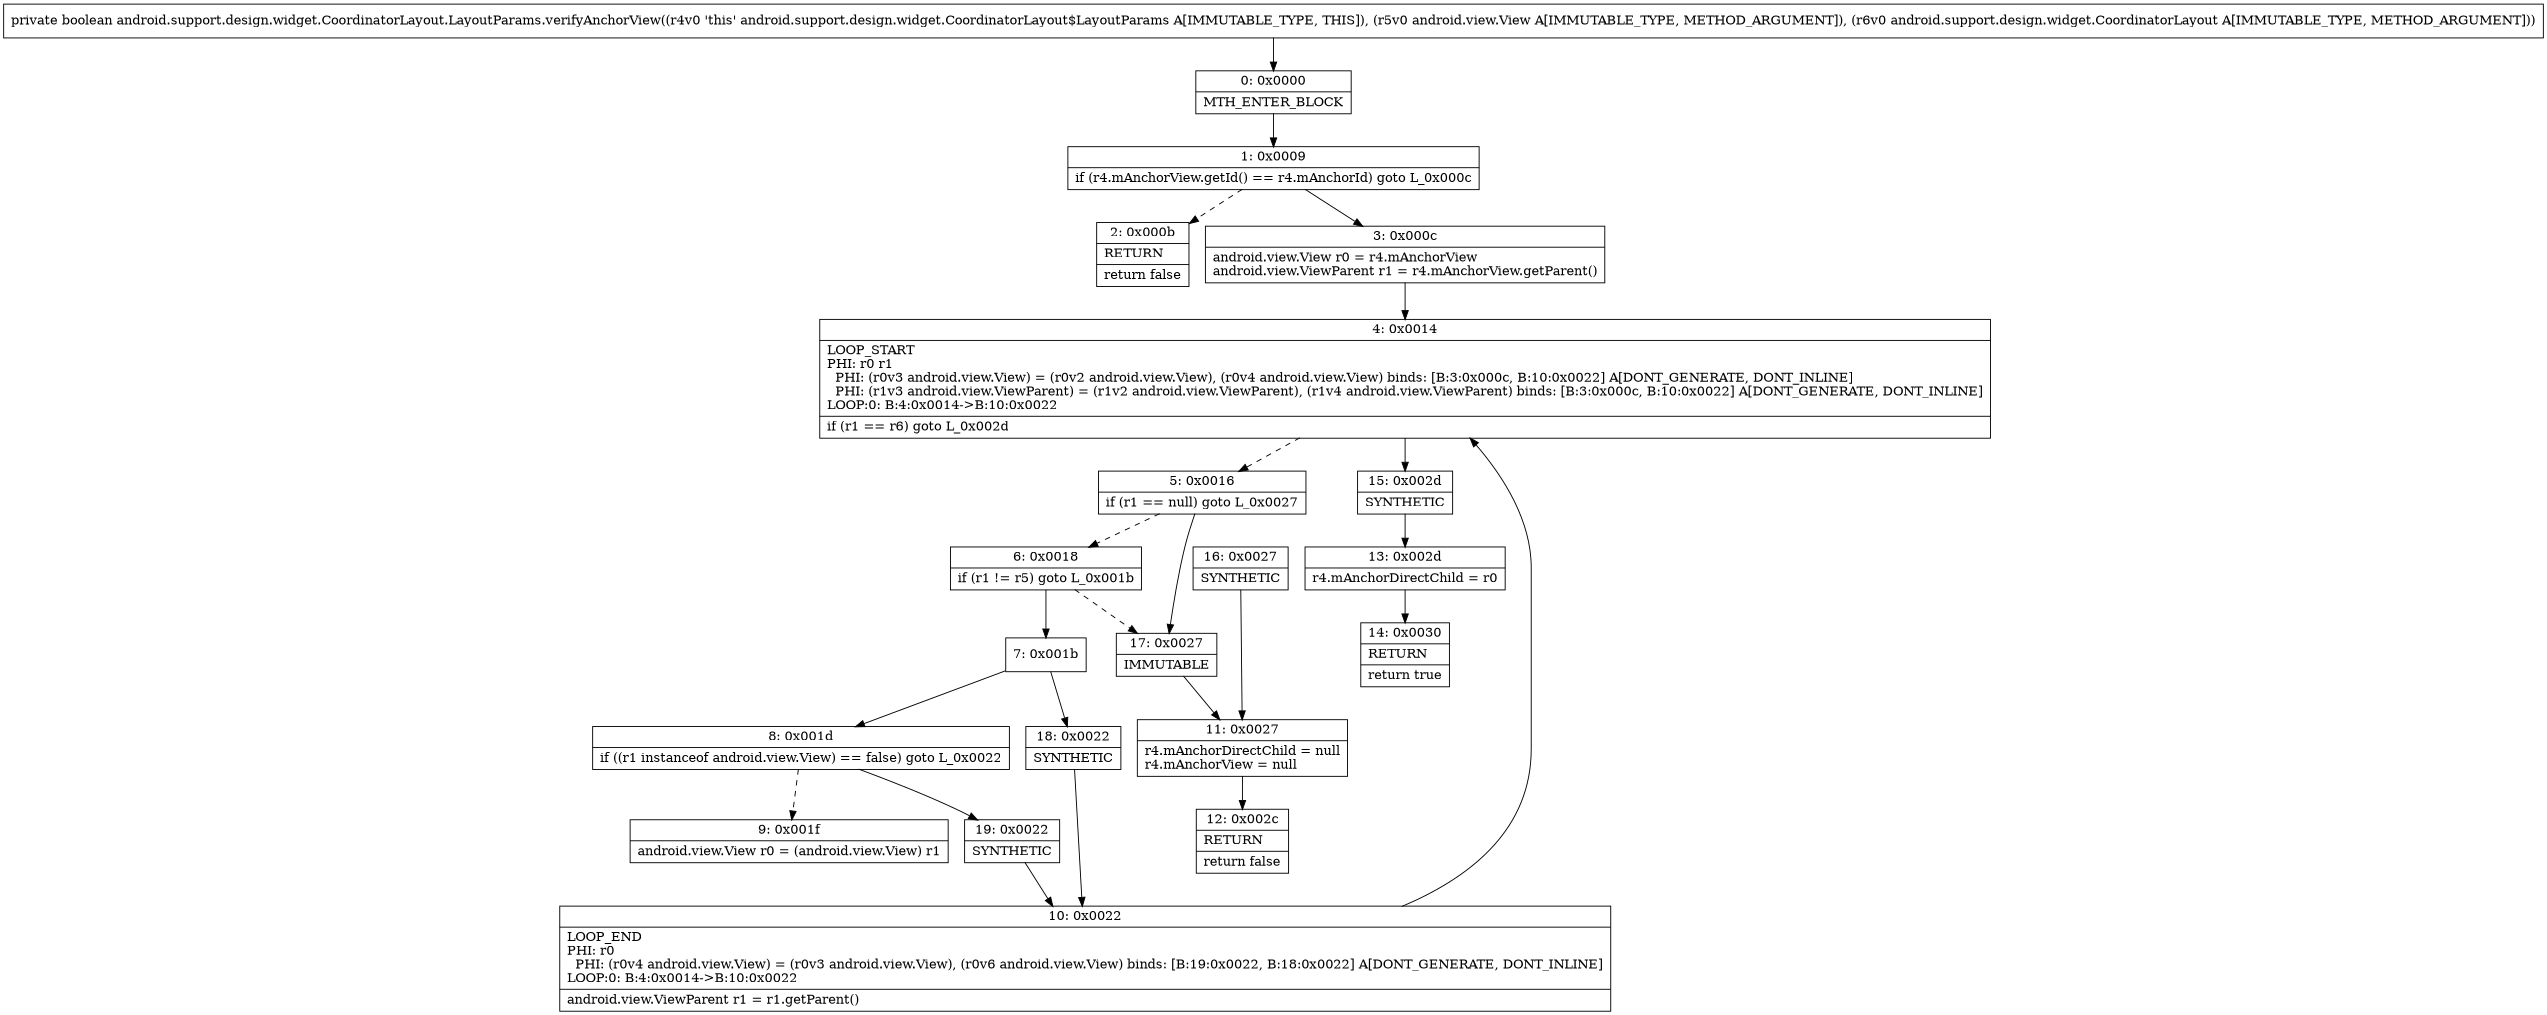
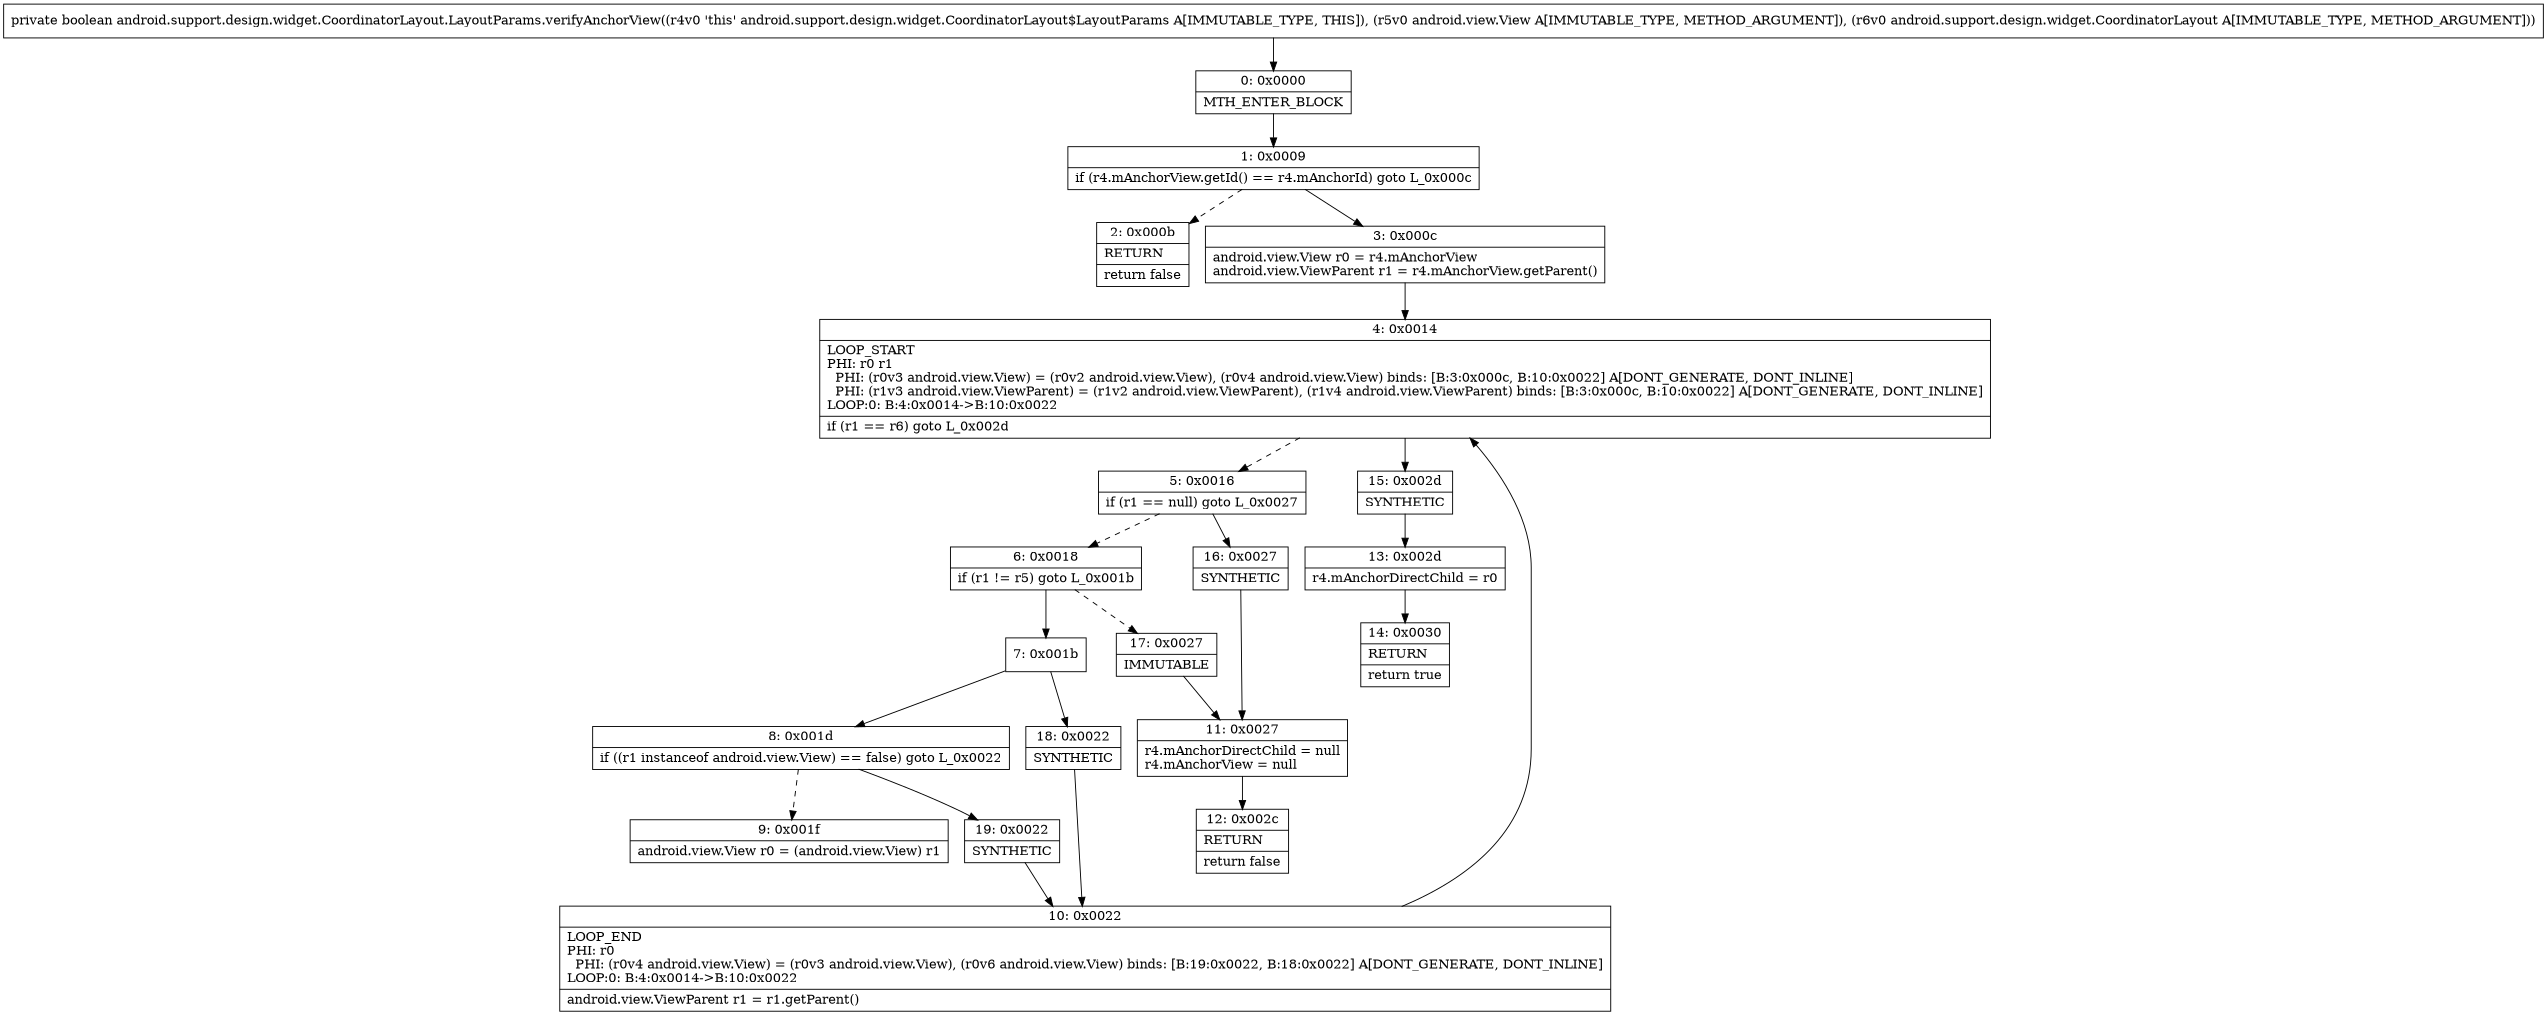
edge "5: 0x0016" -> "17: 0x0027": now "5: 0x0016" -> "16: 0x0027"
